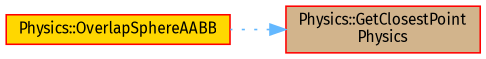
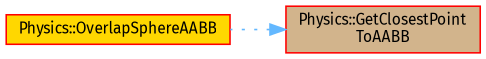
node "Physics::GetClosestPoint Physics": label "Physics::GetClosestPoint Physics" -> "Physics::GetClosestPoint ToAABB"
